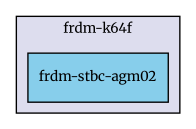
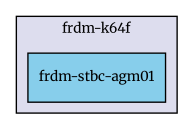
node "frdm-stbc-agm02": label "frdm-stbc-agm02" -> "frdm-stbc-agm01"
